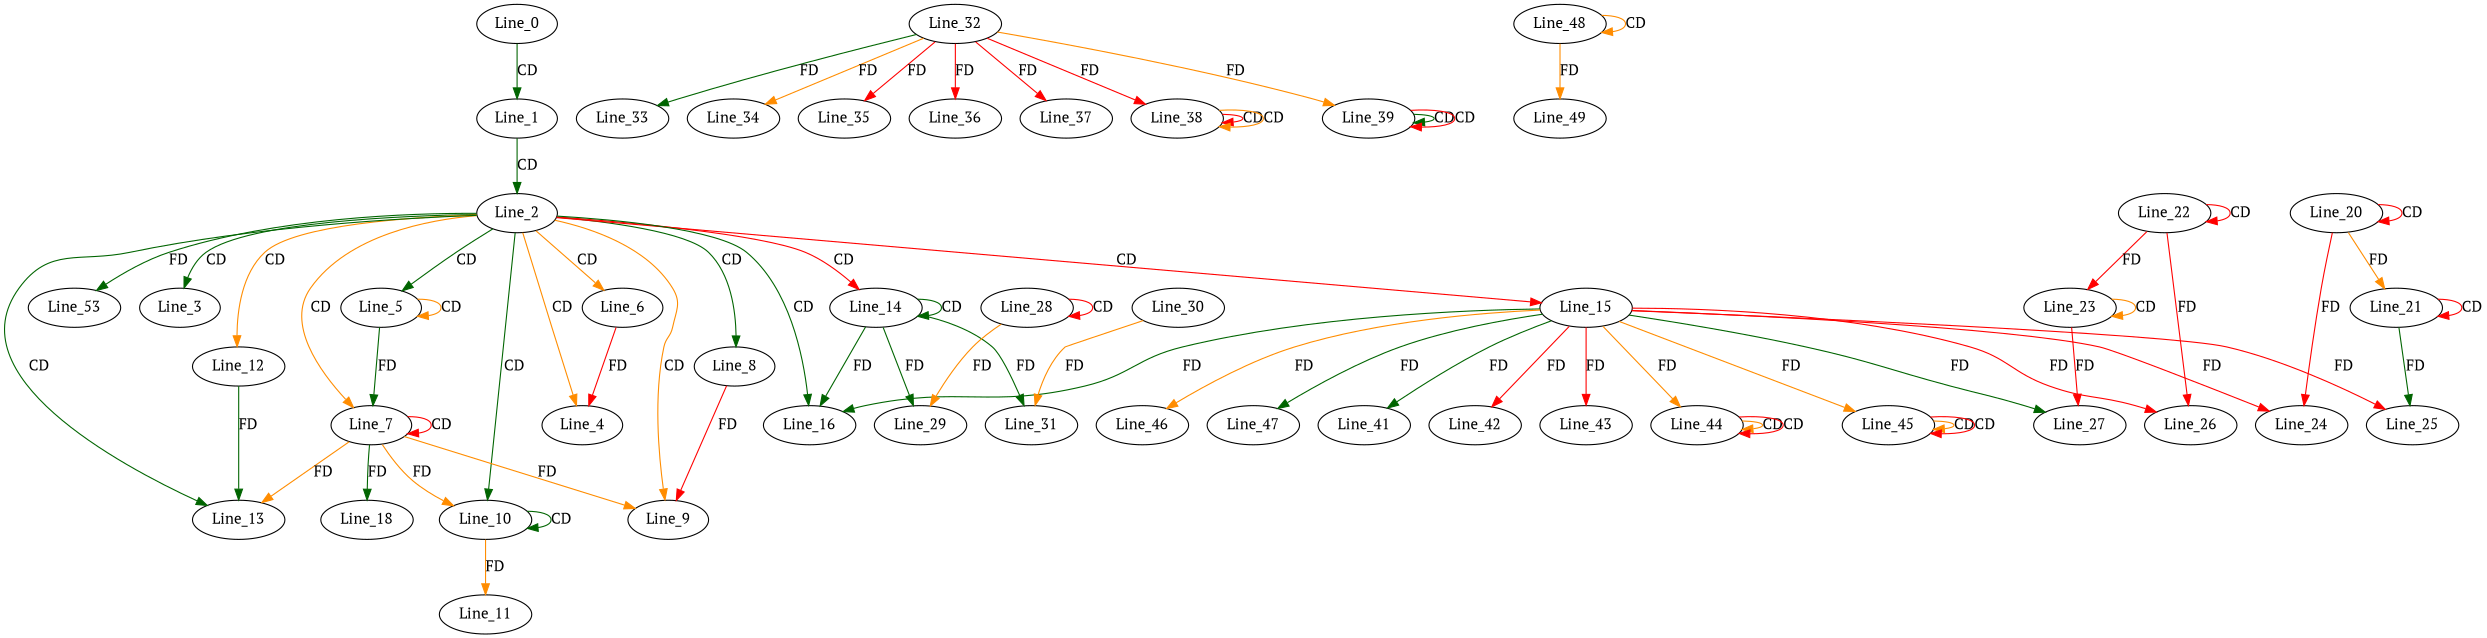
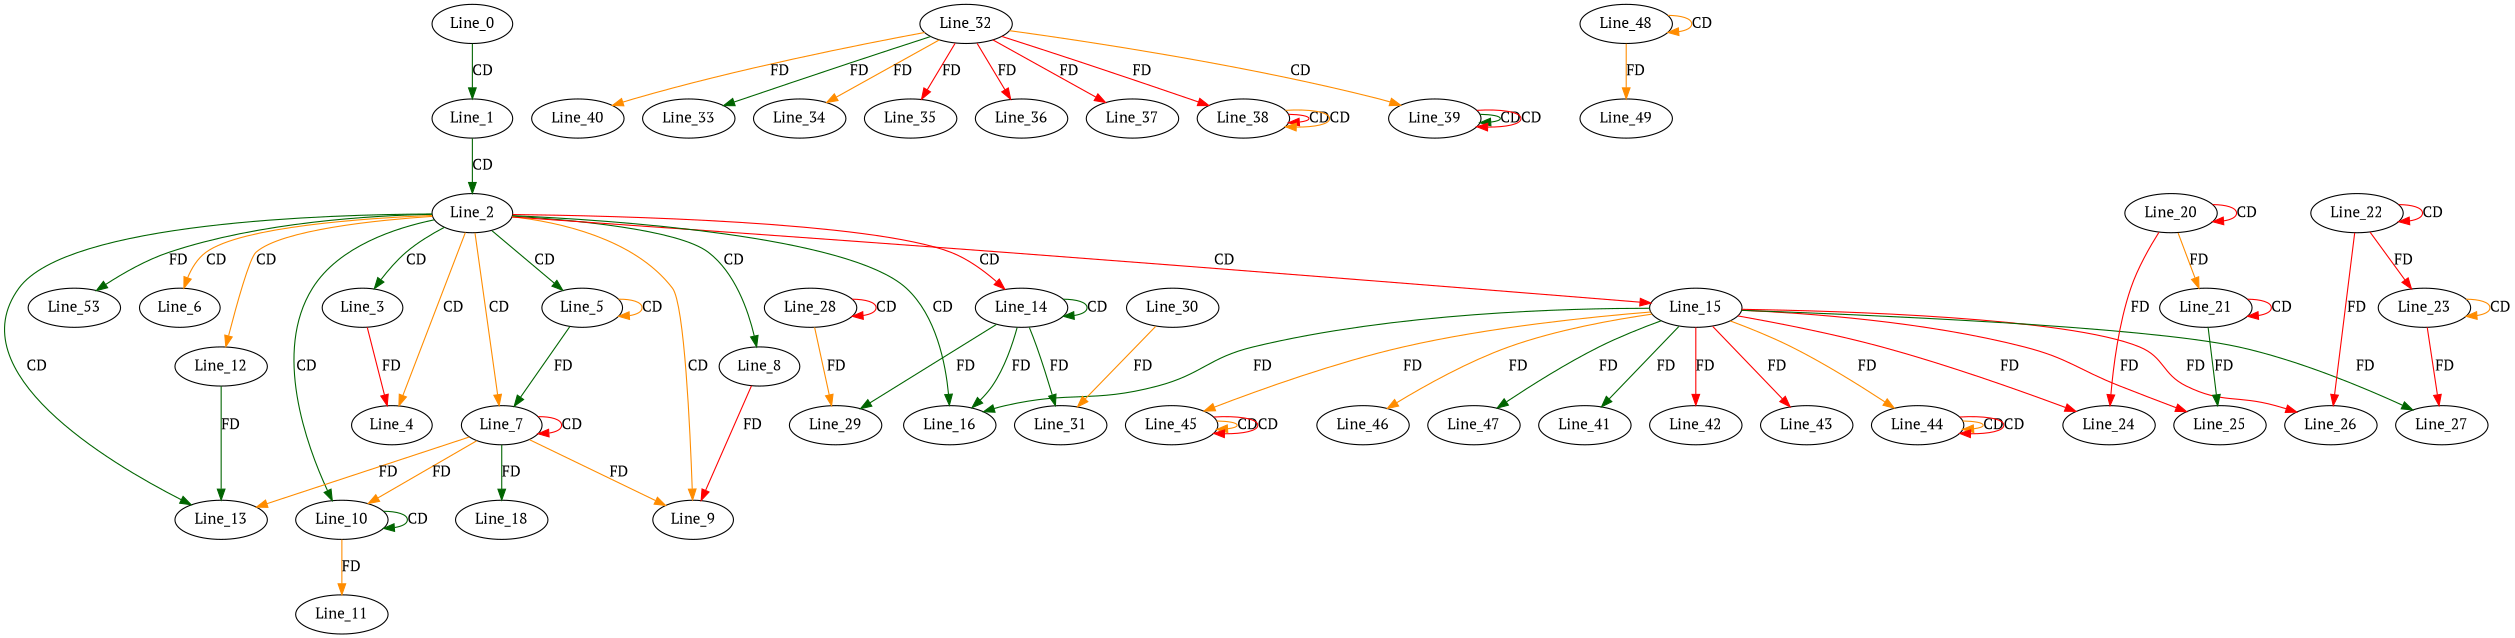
edge "Line_32" -> "Line_39": label "FD" -> "CD"
node "Line_40": added
edge "Line_6" -> "Line_4": now "Line_3" -> "Line_4"
